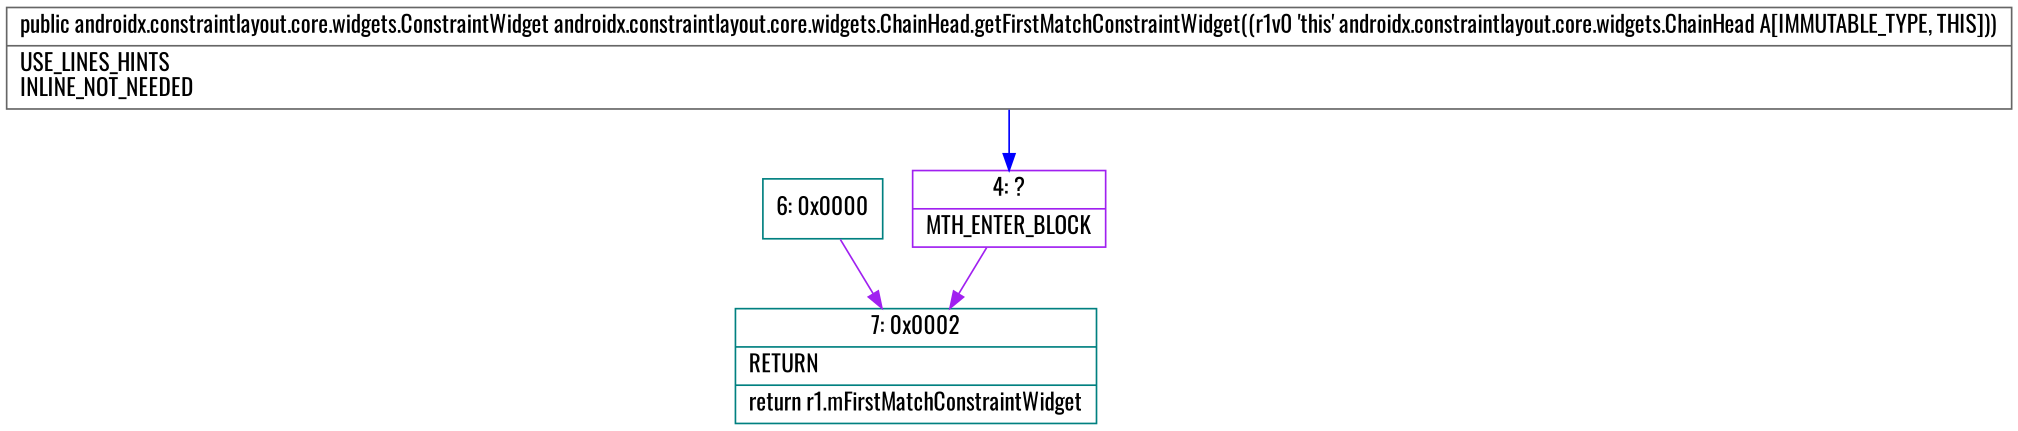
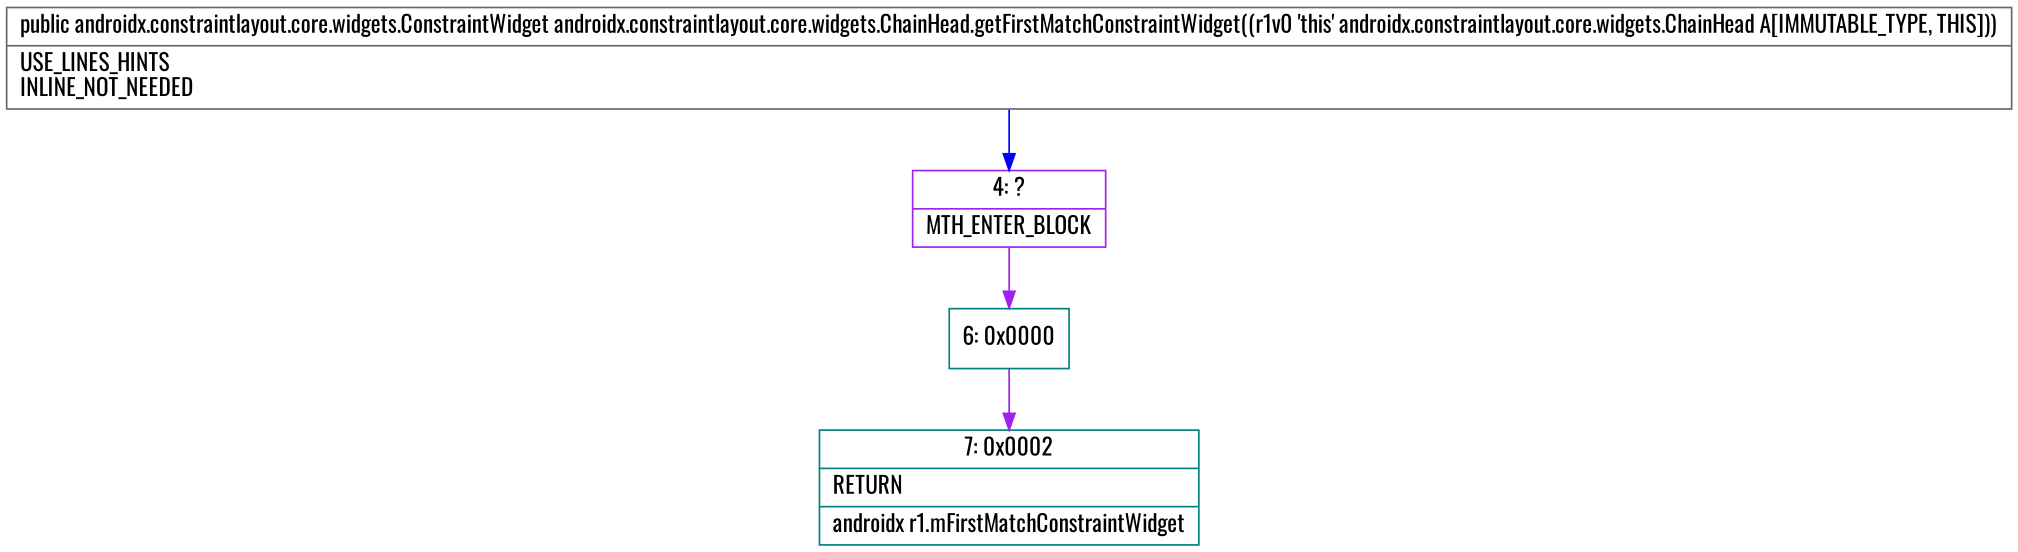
edge "4: ?" -> "7: 0x0002": now "4: ?" -> "6: 0x0000"
node "7: 0x0002": text "return r1.mFirstMatchConstraintWidget" -> "androidx r1.mFirstMatchConstraintWidget"
